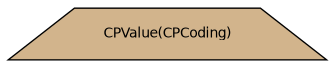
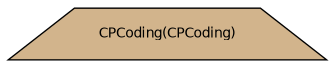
node "CPValue(CPCoding)": label "CPValue(CPCoding)" -> "CPCoding(CPCoding)"
